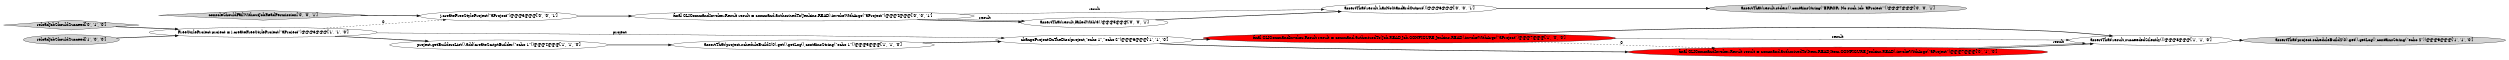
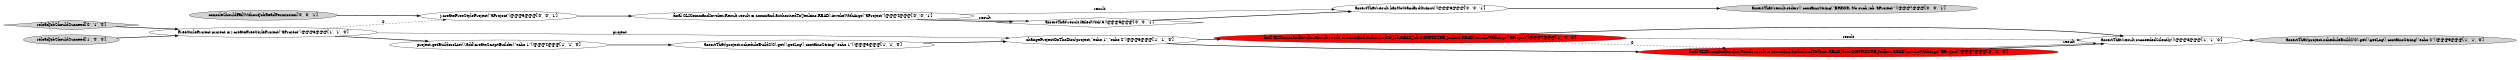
node "consoleShouldFailWithoutJobReadPermission['0', '0', '1']": shape diamond -> ellipse
node "assertThat(result,failedWith(3))@@@5@@@['0', '0', '1']": shape ellipse -> diamond
